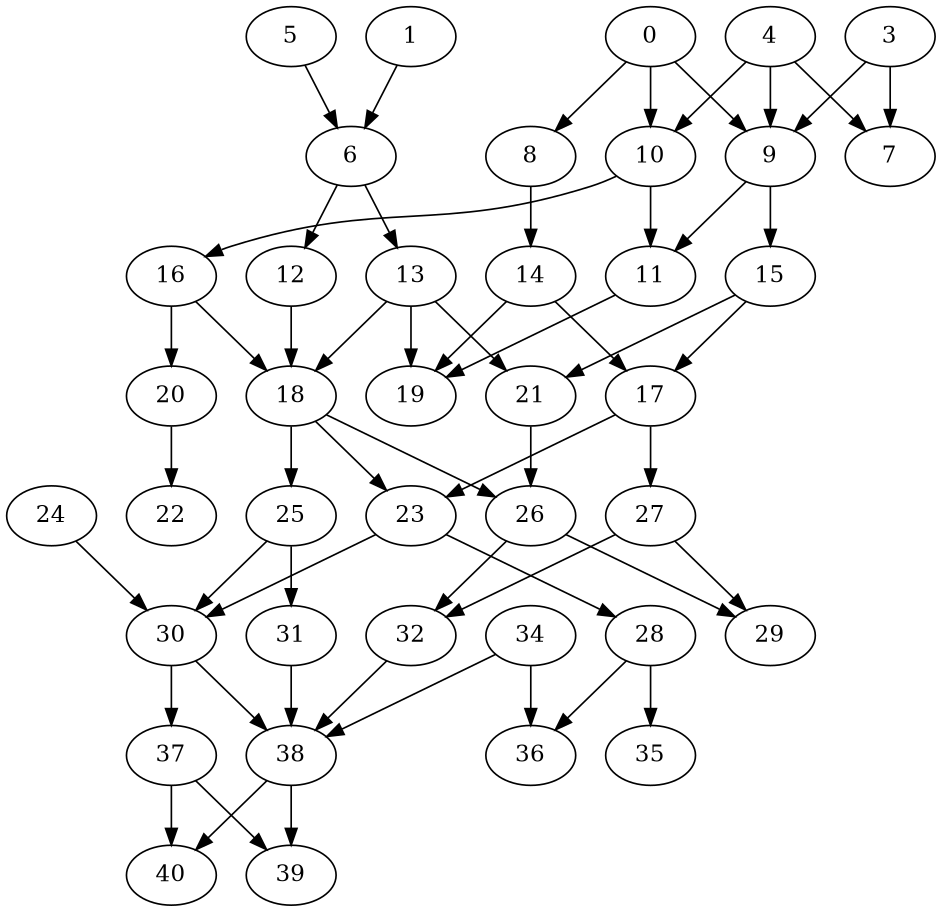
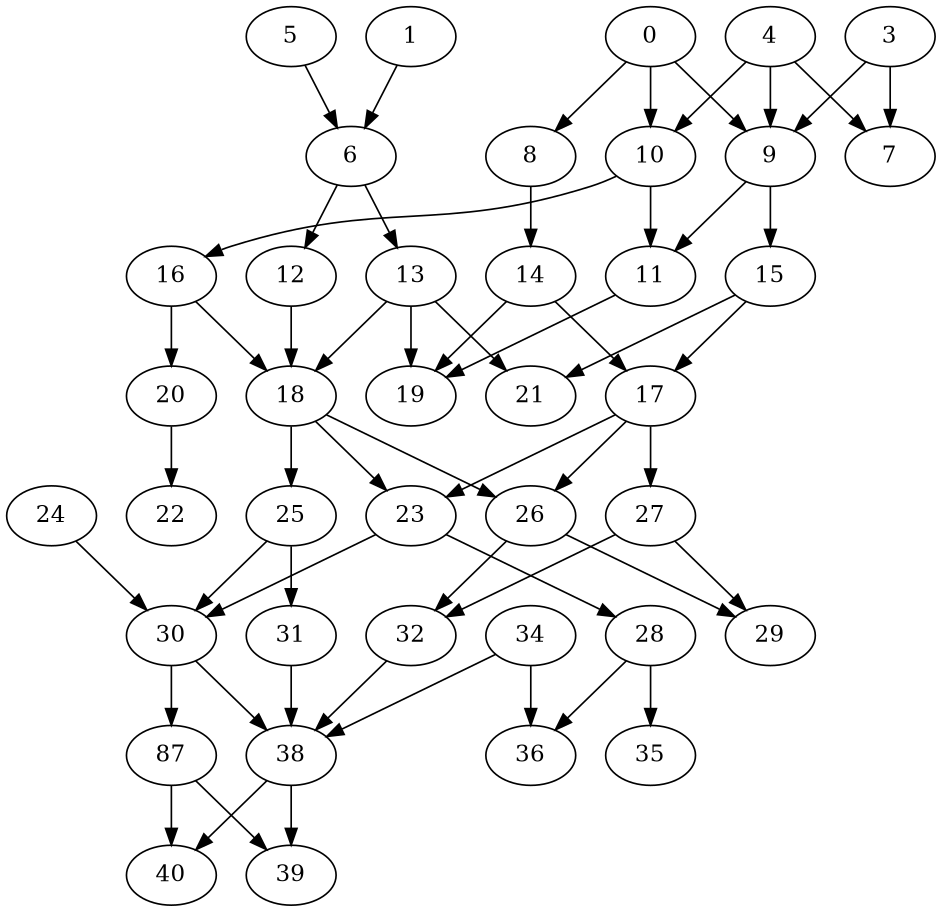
edge "21" -> "26": now "17" -> "26"
node "37": label "37" -> "87"
